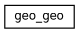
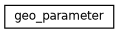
node "geo_geo": label "geo_geo" -> "geo_parameter"
